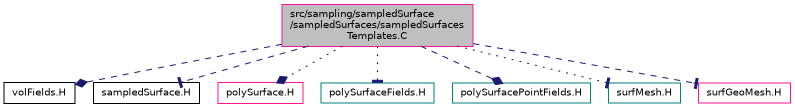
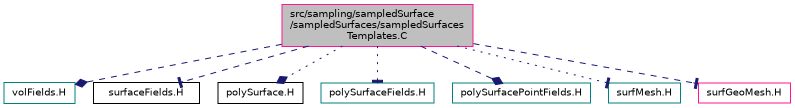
node "volFields.H": color black -> teal
node "sampledSurface.H": label "sampledSurface.H" -> "surfaceFields.H"
node "polySurface.H": color deeppink -> black
